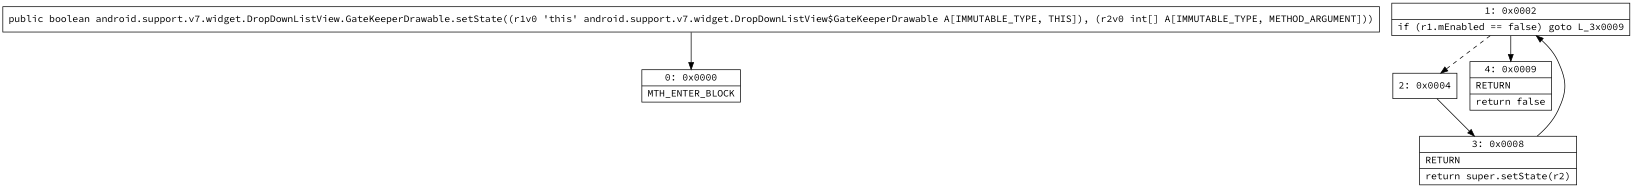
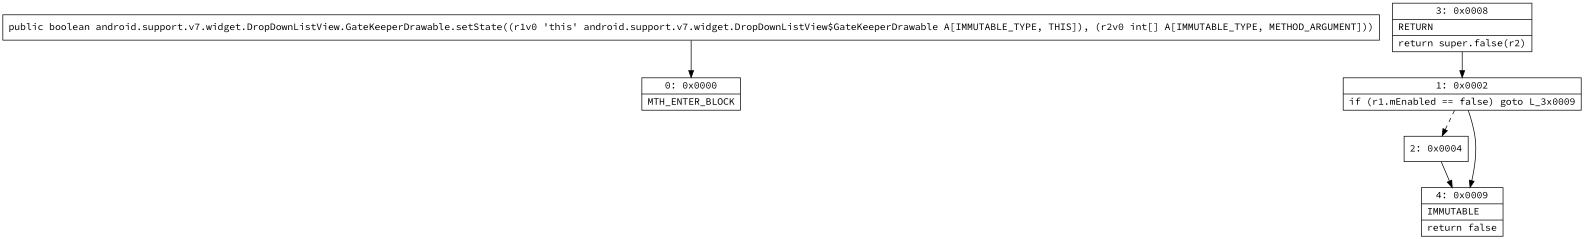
node "4: 0x0009": text "RETURN" -> "IMMUTABLE"
edge "2: 0x0004" -> "3: 0x0008": now "2: 0x0004" -> "4: 0x0009"
node "3: 0x0008": text "return super.setState(r2)" -> "return super.false(r2)"
